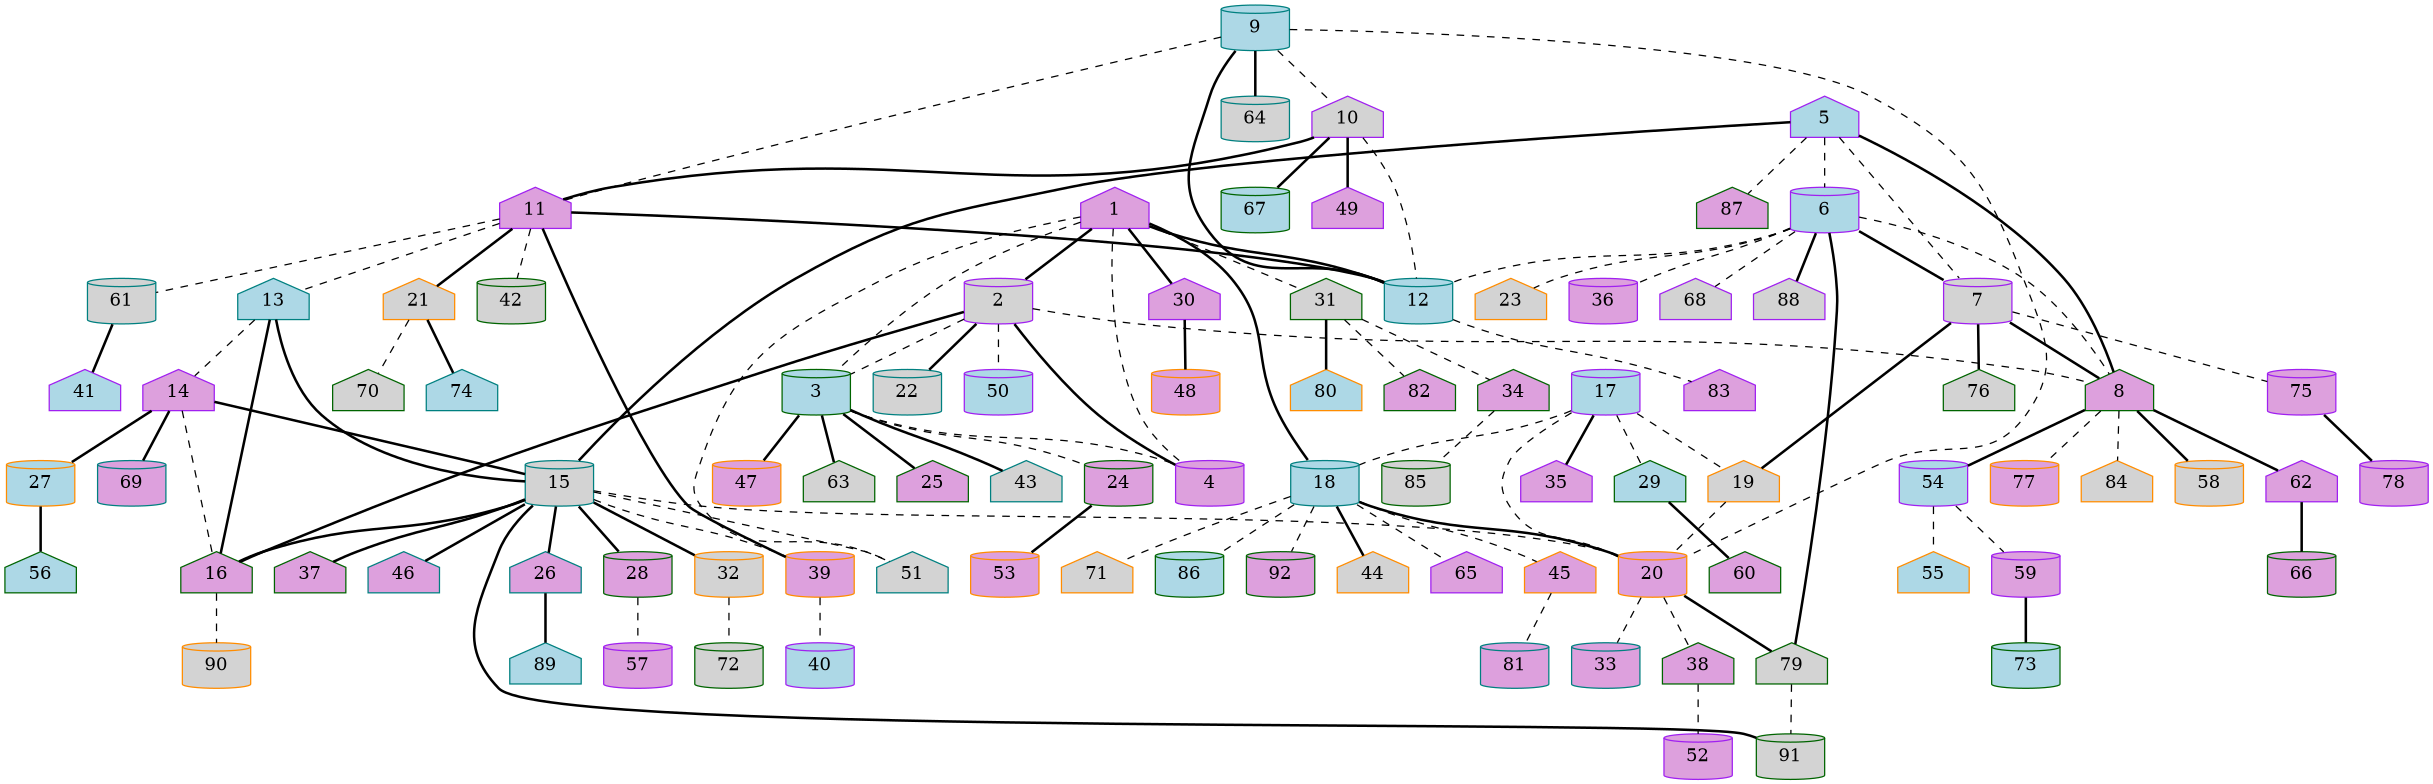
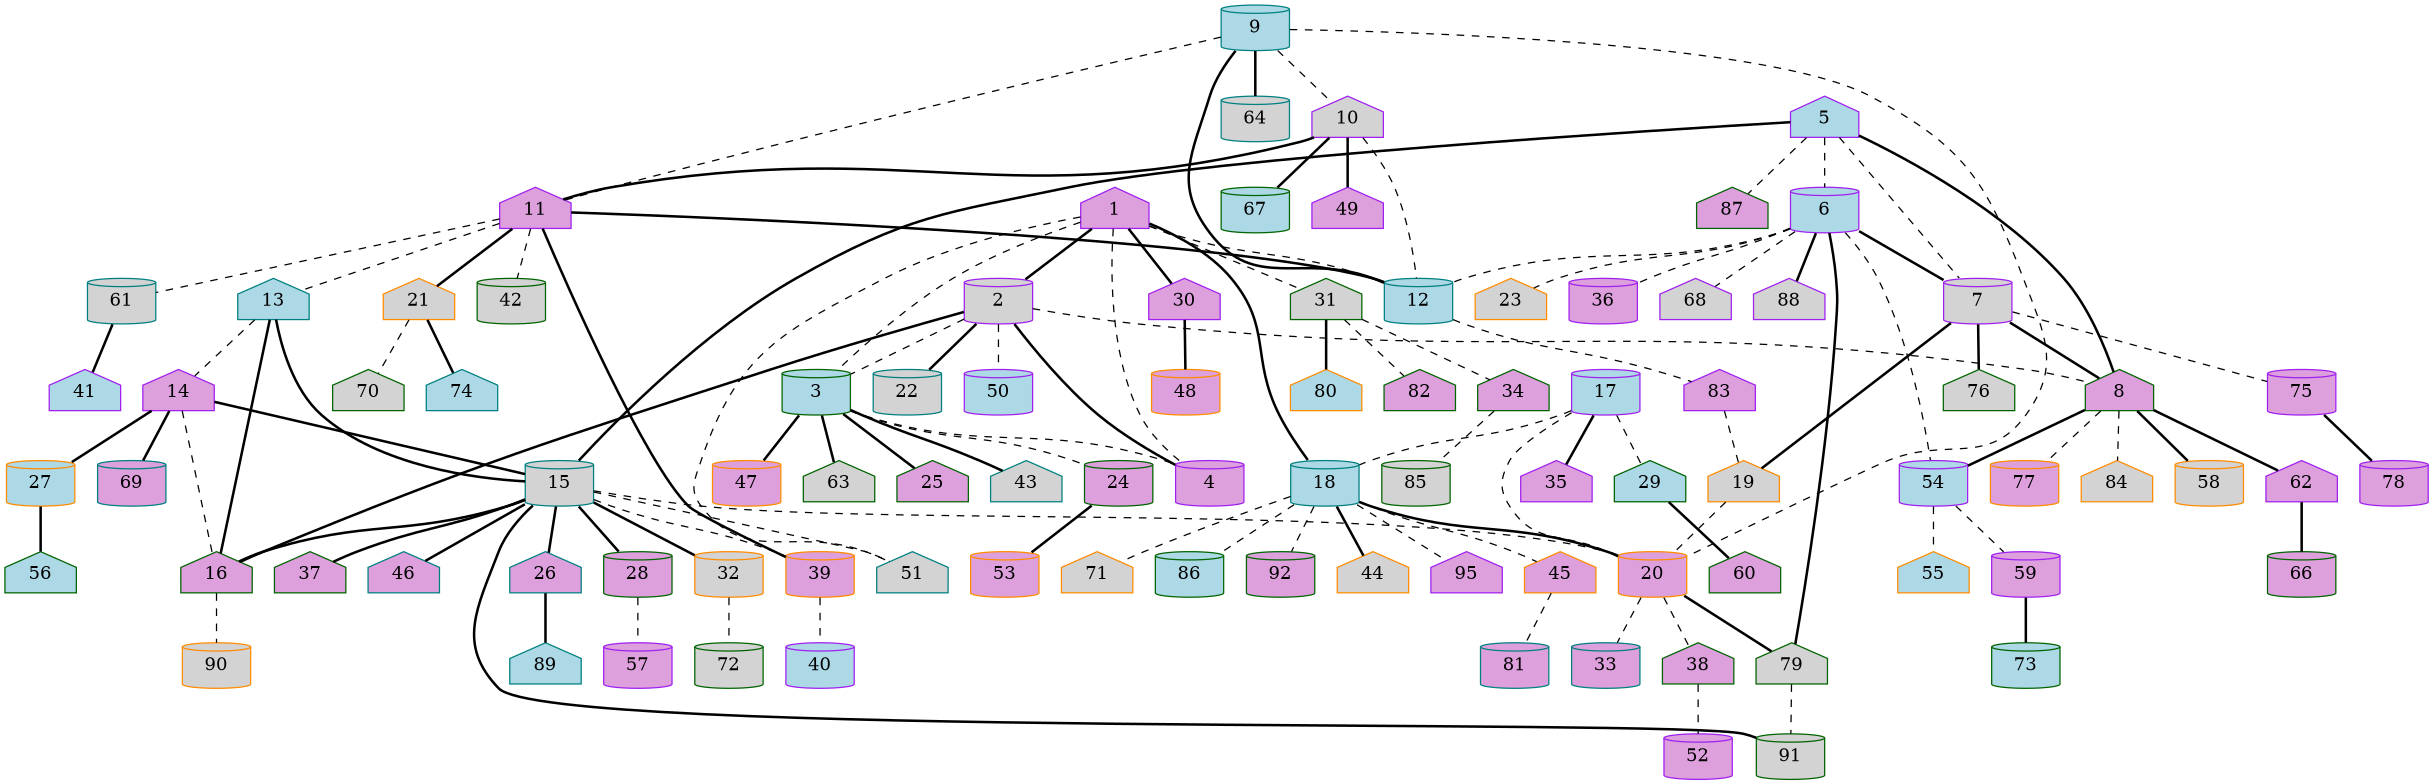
edge "1" -- "12": style bold -> dashed
edge "6" -- "8": now "6" -- "54"
edge "17" -- "19": now "83" -- "19"
node "65": label "65" -> "95"
